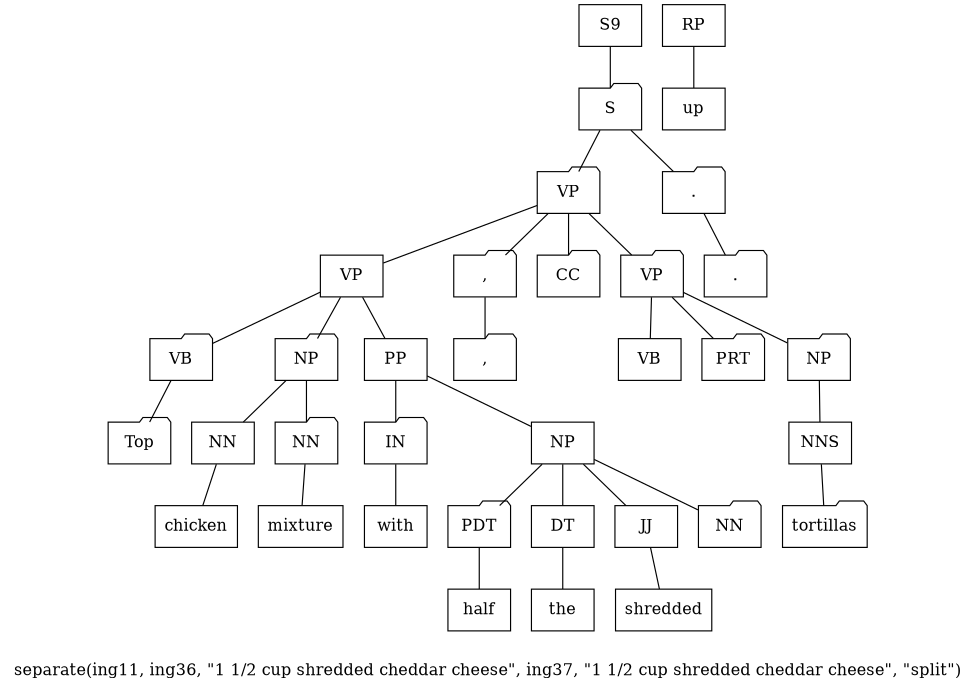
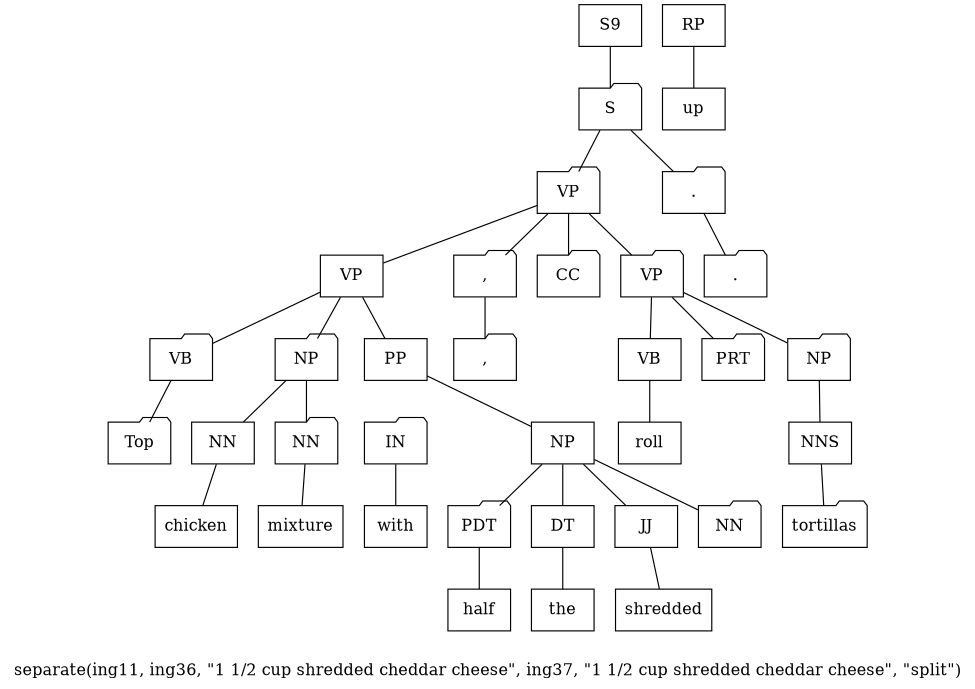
edge "PP" -- "IN": removed
node "roll": added
